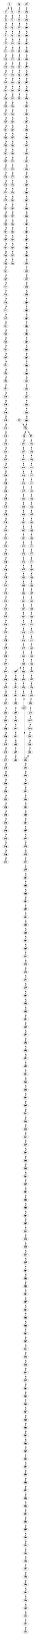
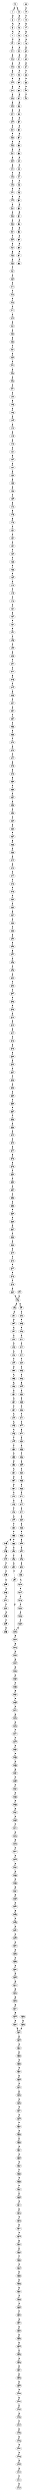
node "S272": added
edge "S321" -> "S323": now "S321" -> "S327"
